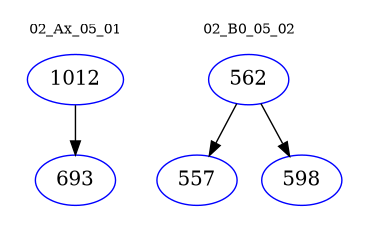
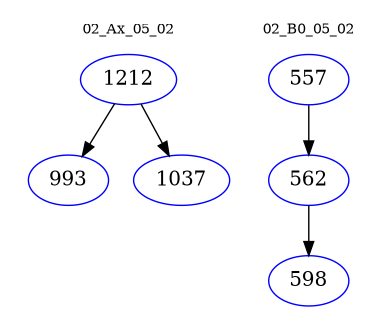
cluster "02_Ax_05_01": label "02_Ax_05_01" -> "02_Ax_05_02"
node "1012": label "1012" -> "1212"
edge "562" -> "557": reversed
node "693": label "693" -> "993"
node "1037": added
